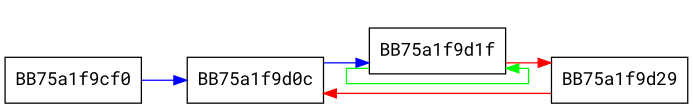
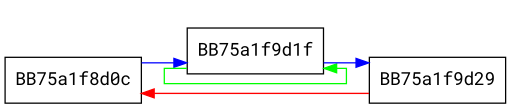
edge "BB75a1f9d1f" -> "BB75a1f9d29": color red -> blue
node "BB75a1f9cf0": removed
node "BB75a1f9d0c": label "BB75a1f9d0c" -> "BB75a1f8d0c"
